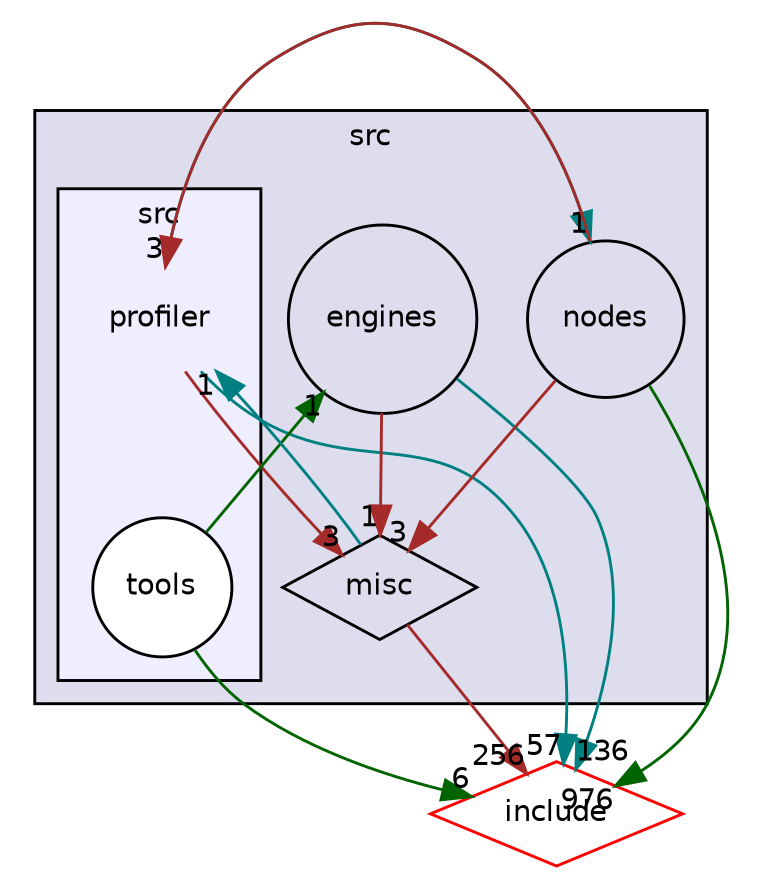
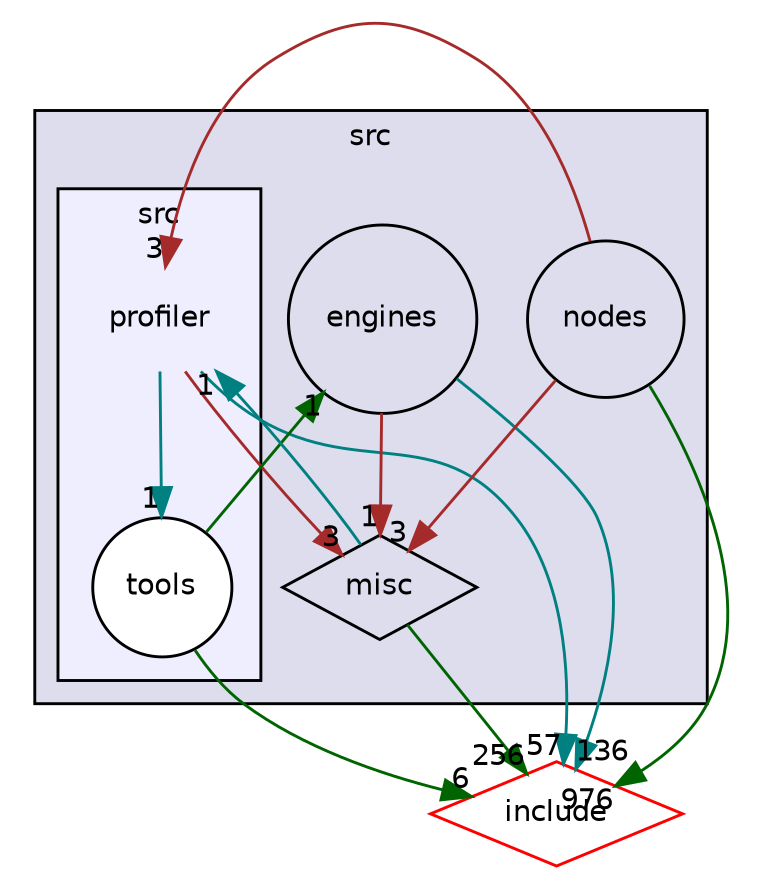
edge "profiler" -> "nodes": now "profiler" -> "tools"
edge "misc" -> "include": color brown -> darkgreen
